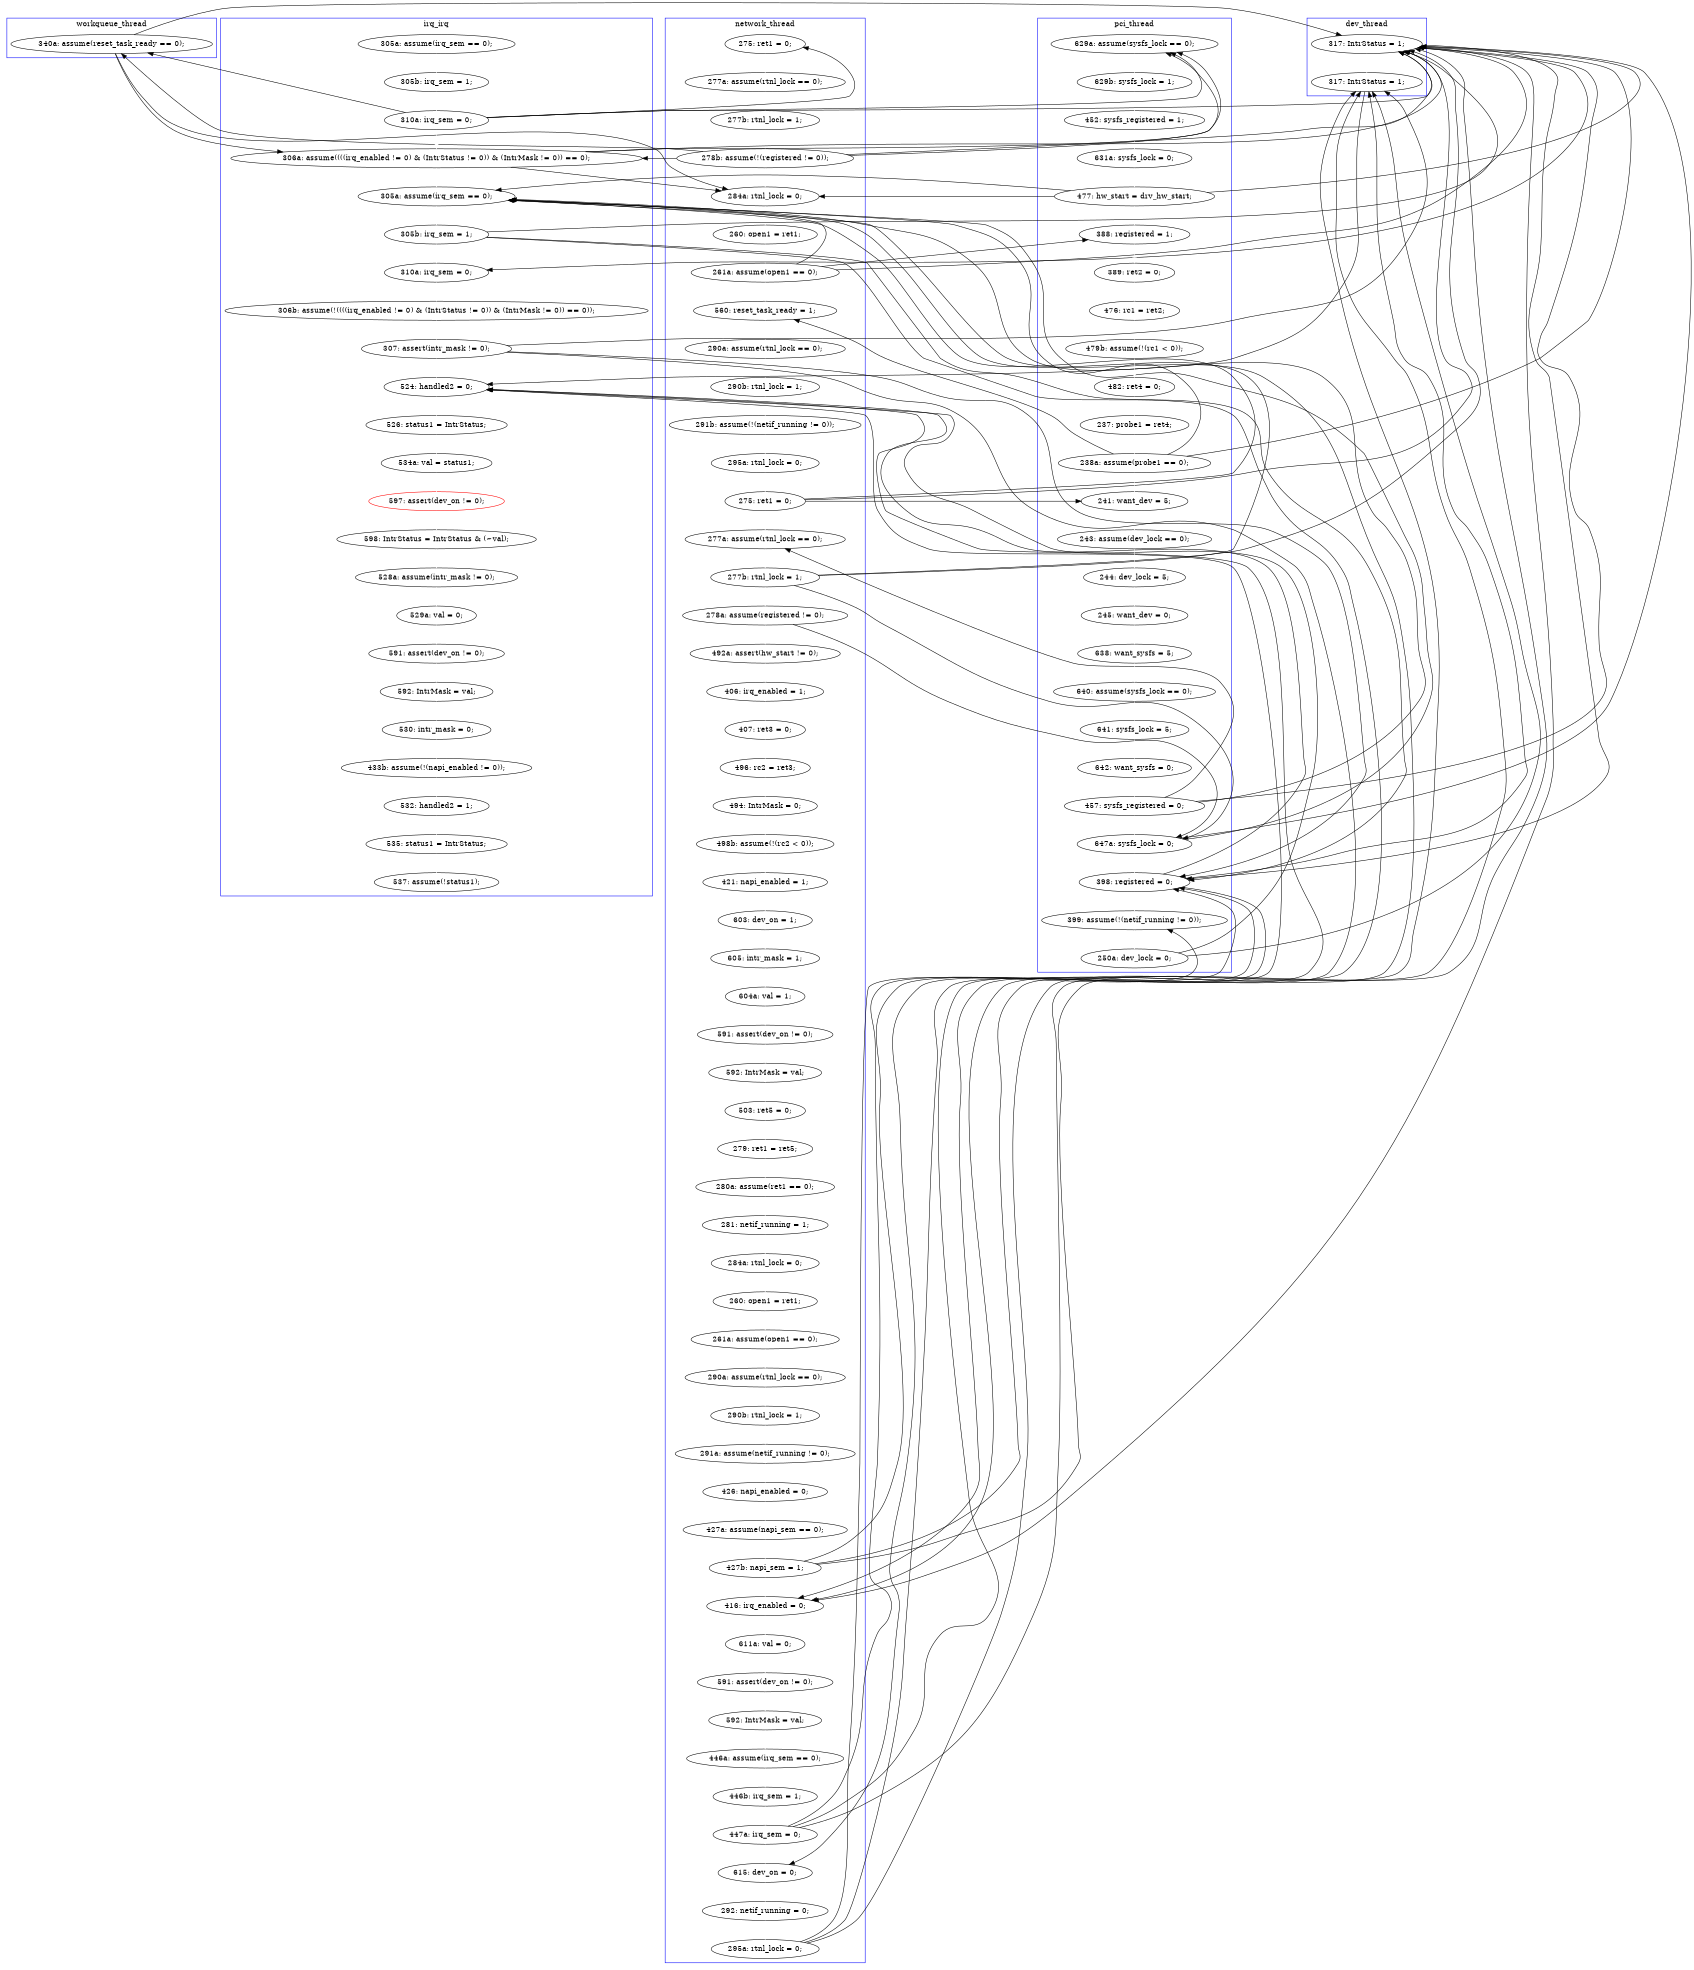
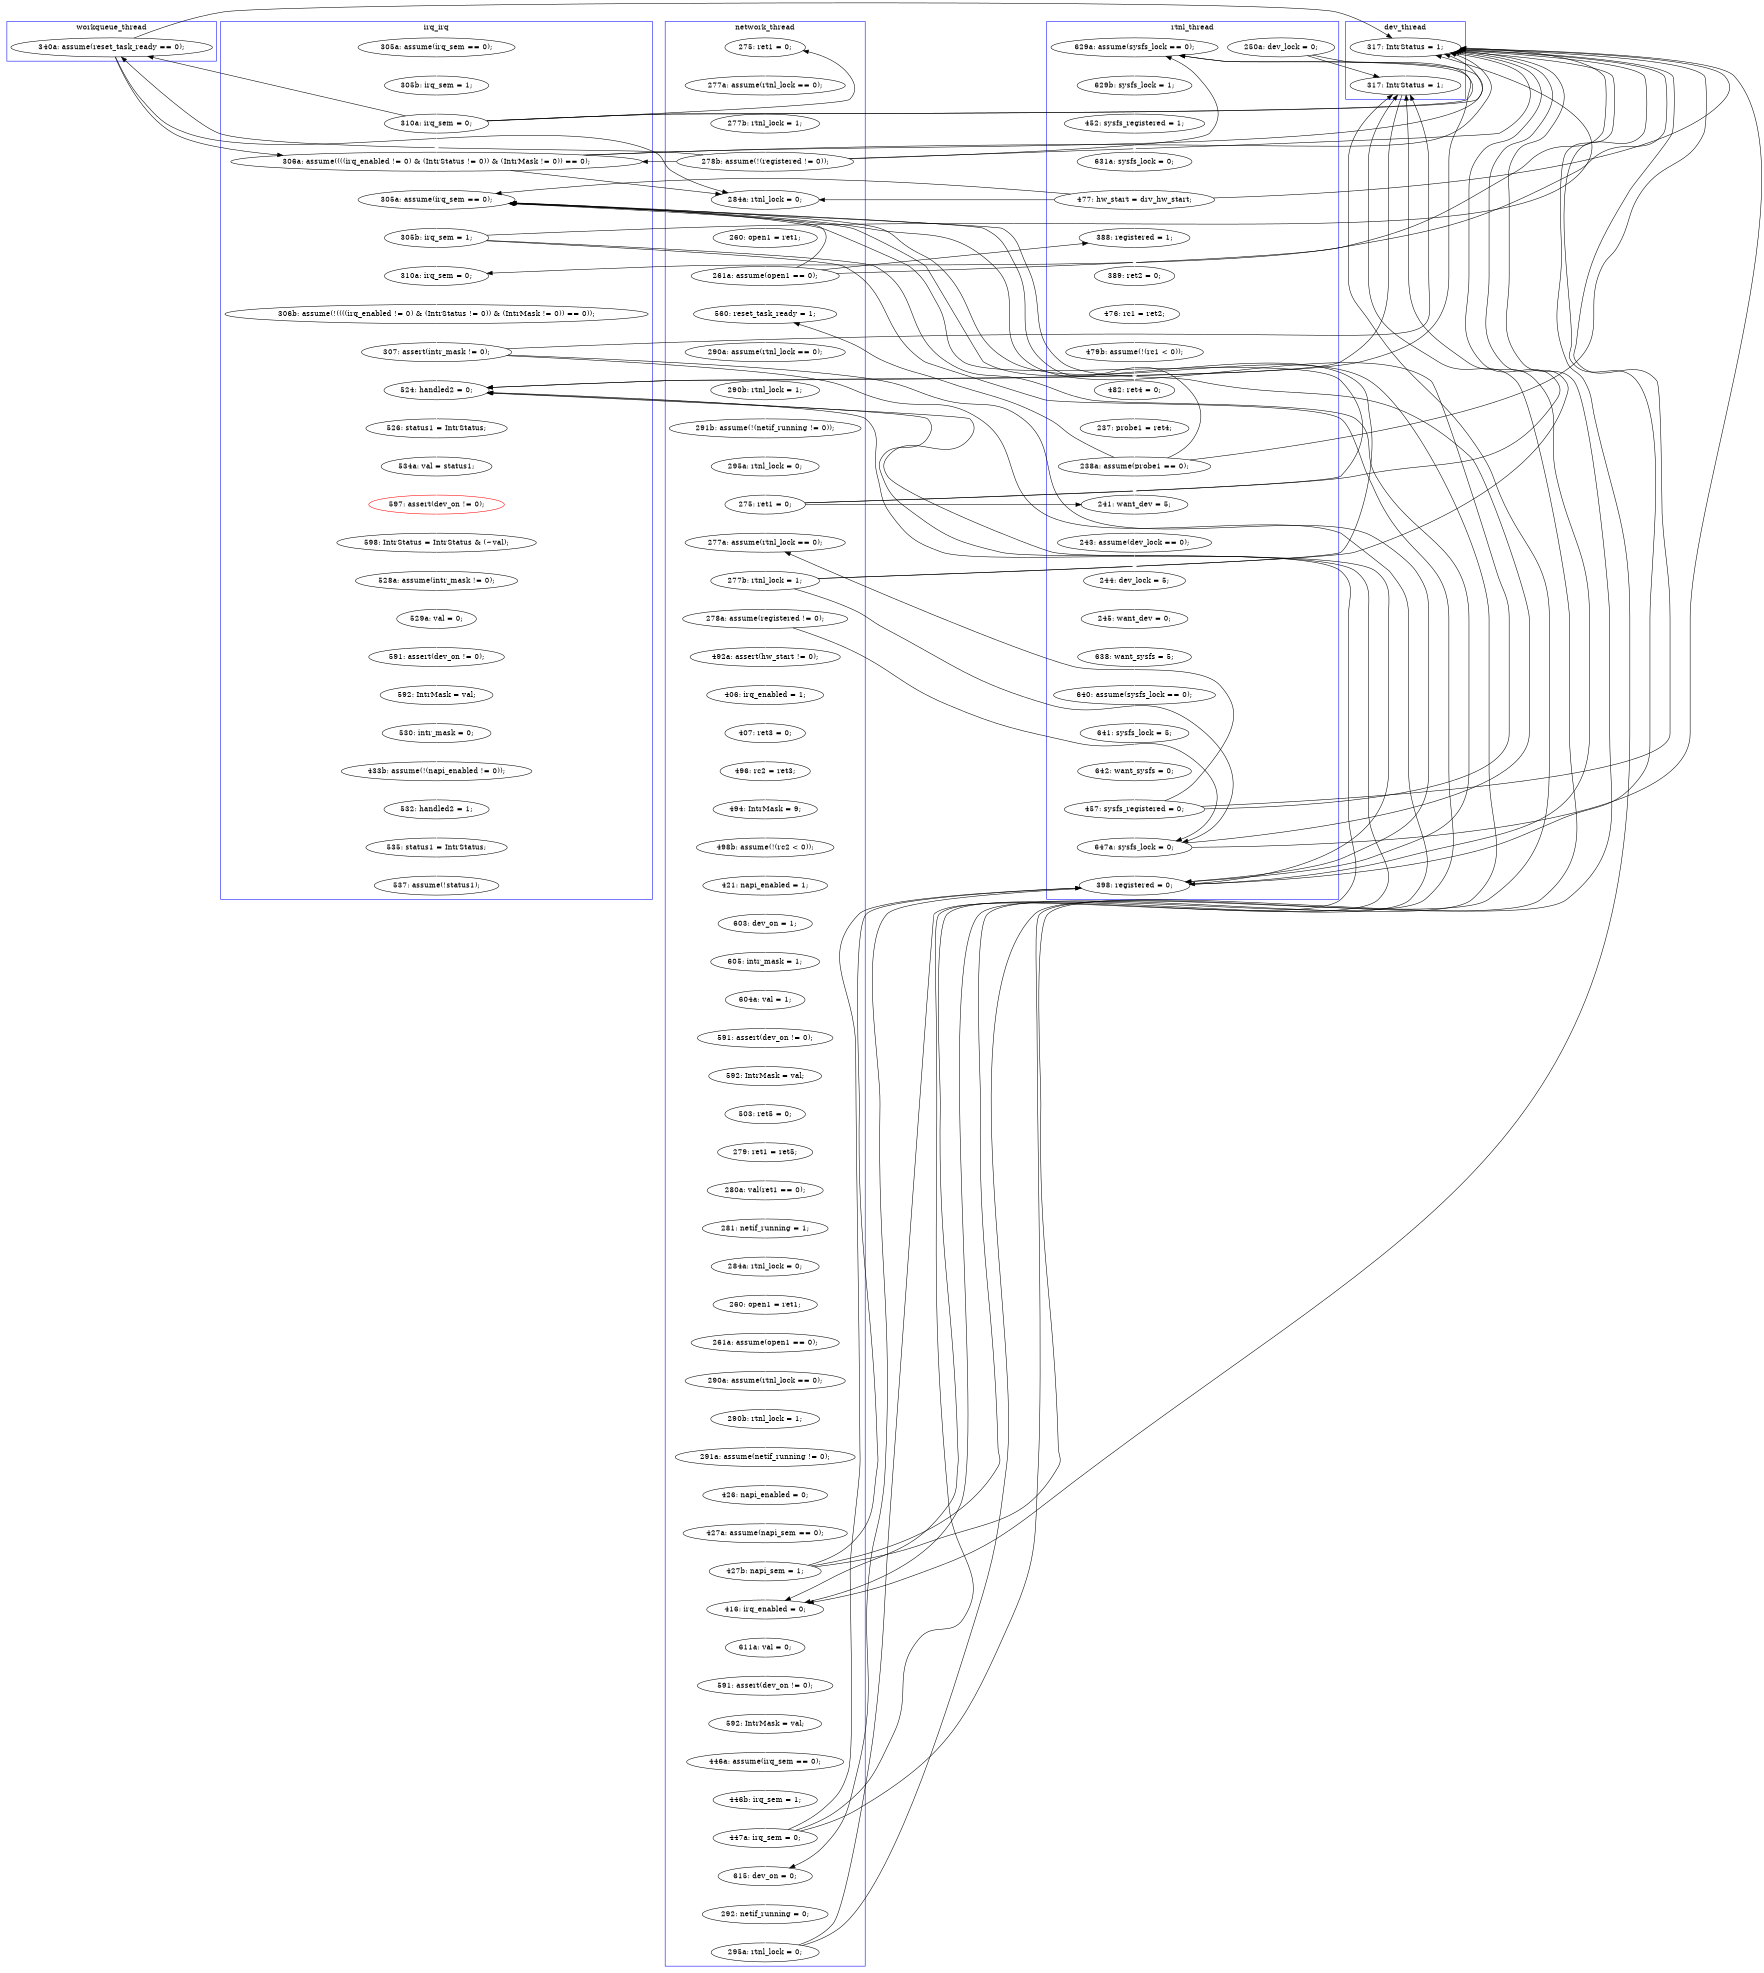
cluster "pci_thread": label "pci_thread" -> "rtnl_thread"
node "494: IntrMask = 0;": label "494: IntrMask = 0;" -> "494: IntrMask = 9;"
node "399: assume(!(netif_running != 0));": removed
node "280a: assume(ret1 == 0);": label "280a: assume(ret1 == 0);" -> "280a: val(ret1 == 0);"
